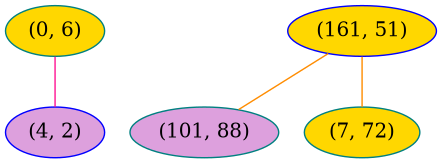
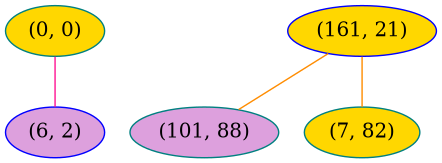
node "(0, 6)": label "(0, 6)" -> "(0, 0)"
node "(161, 51)": label "(161, 51)" -> "(161, 21)"
node "(4, 2)": label "(4, 2)" -> "(6, 2)"
node "(7, 72)": label "(7, 72)" -> "(7, 82)"
